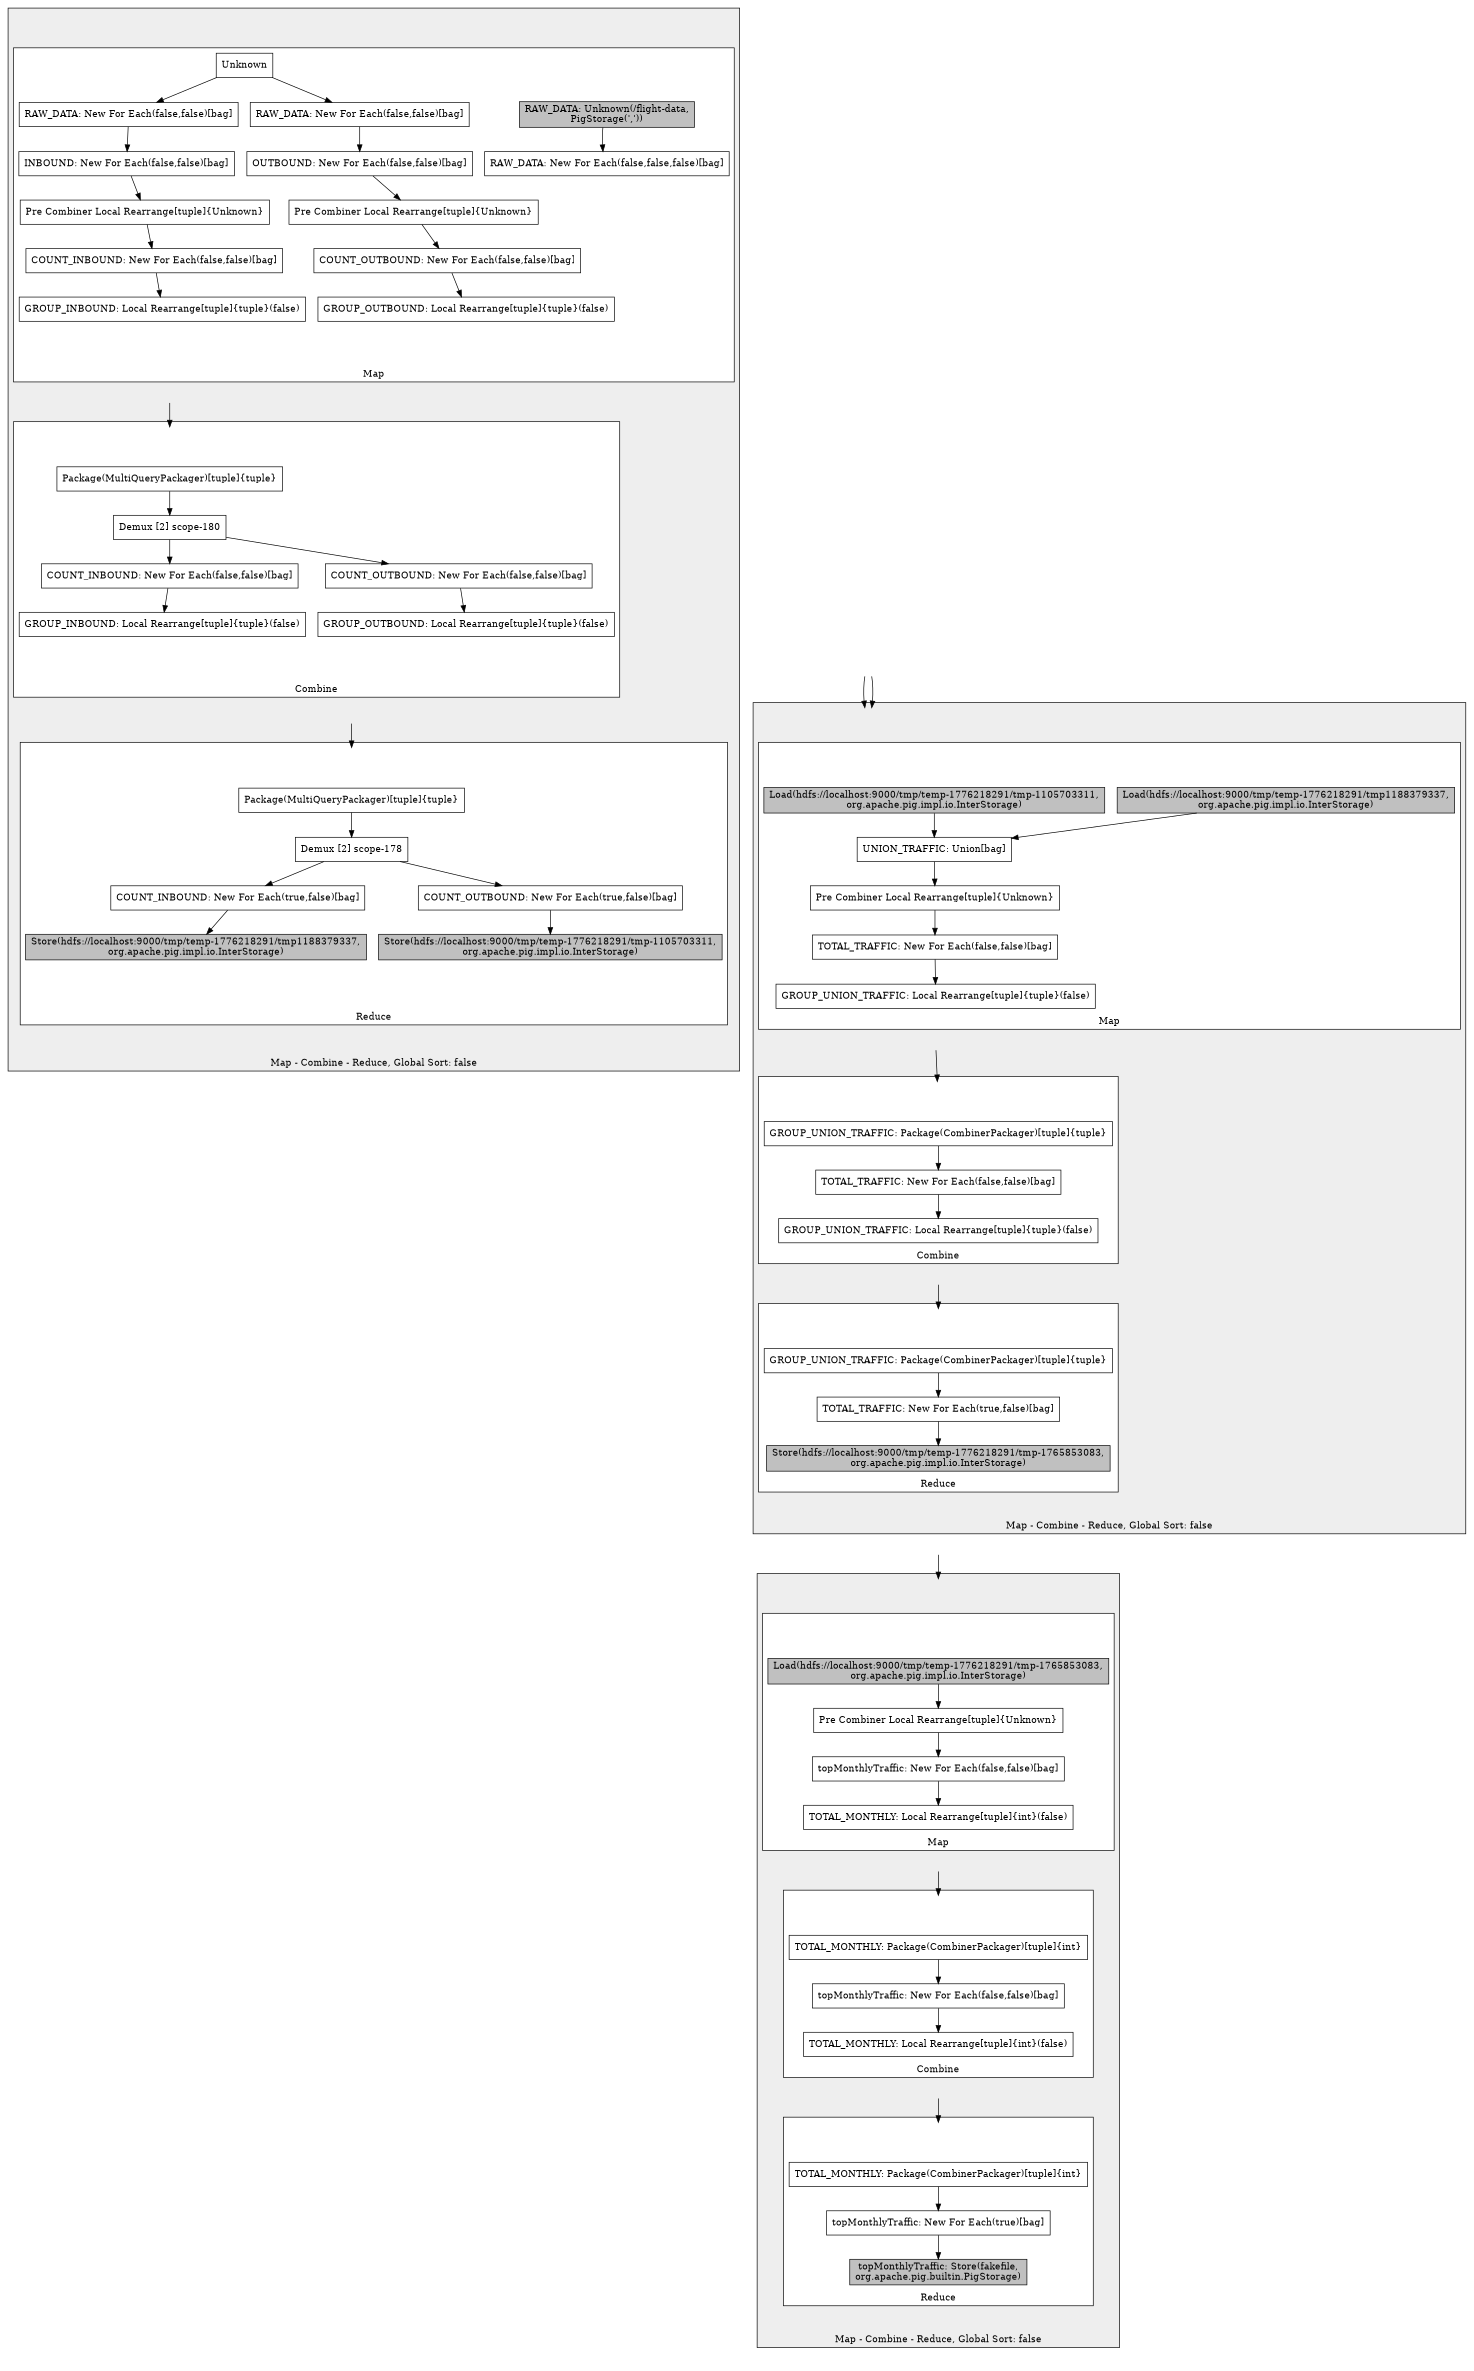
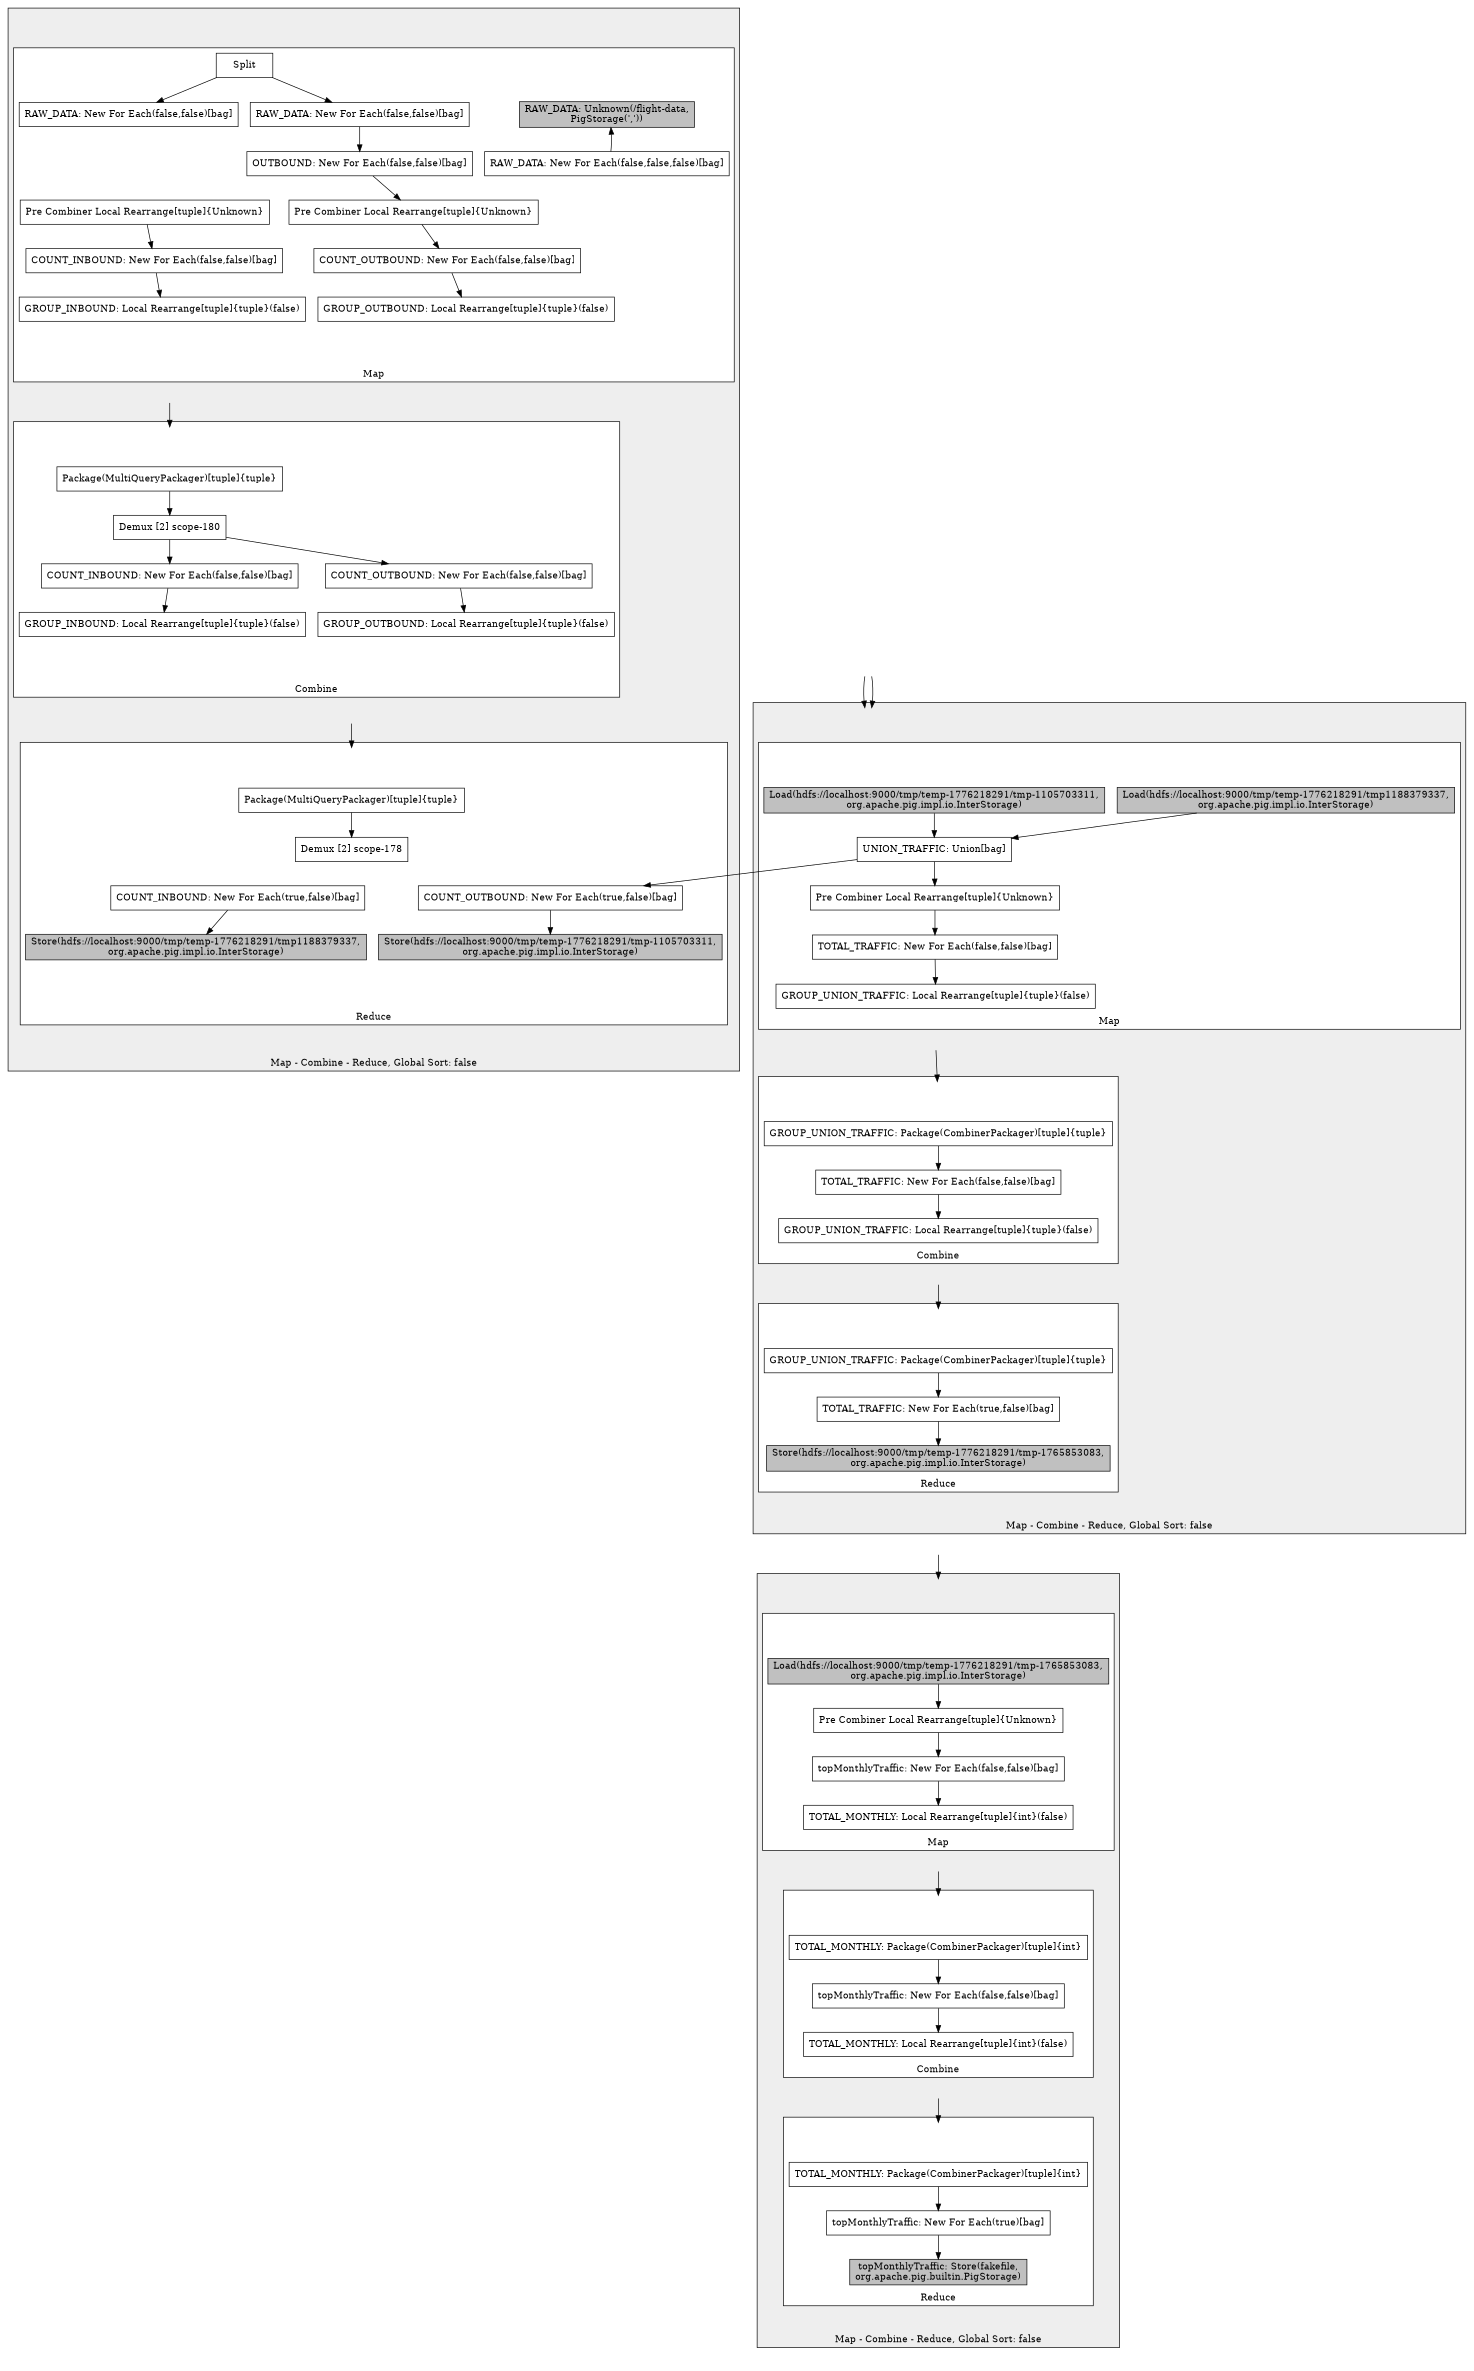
node "Unknown": label "Unknown" -> "Split"
edge "RAW_DATA: Unknown(/flight-data, PigStorage(','))" -> "RAW_DATA: New For Each(false,false,false)[bag]": reversed
node "INBOUND: New For Each(false,false)[bag]": removed
edge "Demux [2] scope-178" -> "COUNT_INBOUND: New For Each(true,false)[bag]": removed
edge "Demux [2] scope-178" -> "COUNT_OUTBOUND: New For Each(true,false)[bag]": now "UNION_TRAFFIC: Union[bag]" -> "COUNT_OUTBOUND: New For Each(true,false)[bag]"
